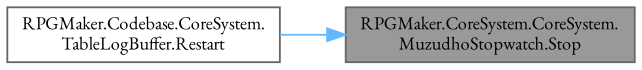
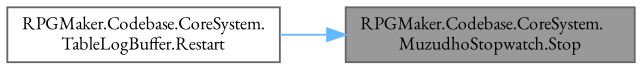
node "RPGMaker.CoreSystem.CoreSystem. MuzudhoStopwatch.Stop": label "RPGMaker.CoreSystem.CoreSystem. MuzudhoStopwatch.Stop" -> "RPGMaker.Codebase.CoreSystem. MuzudhoStopwatch.Stop"
